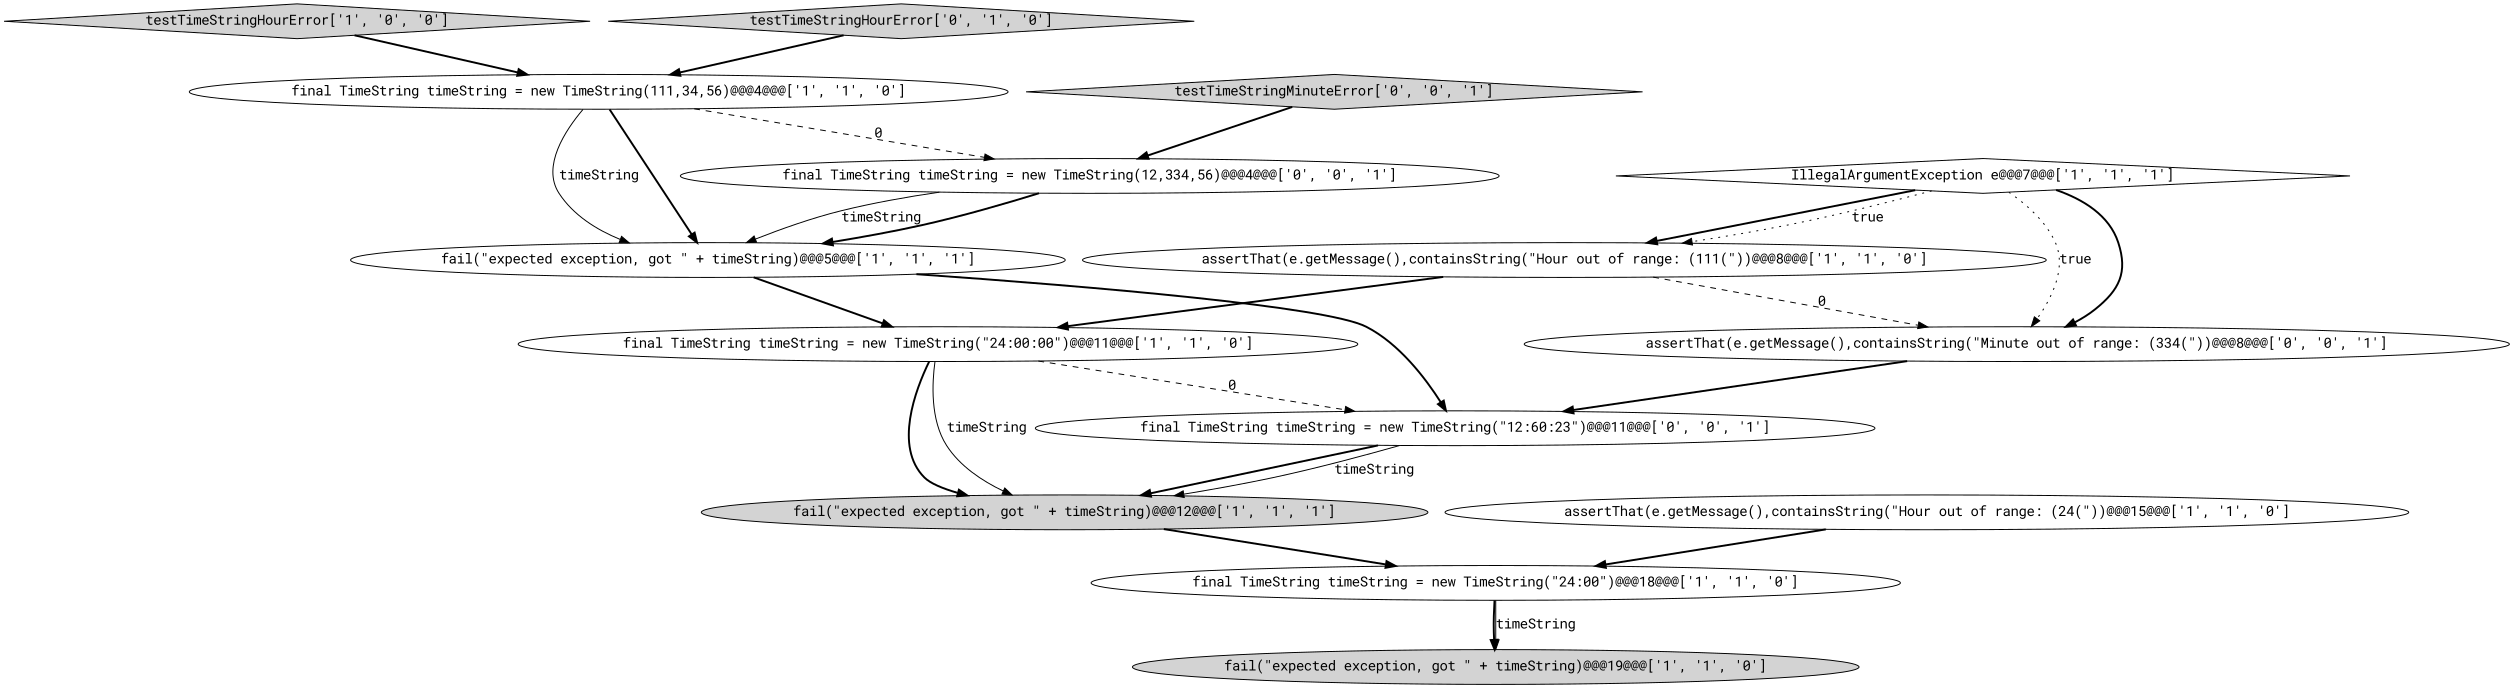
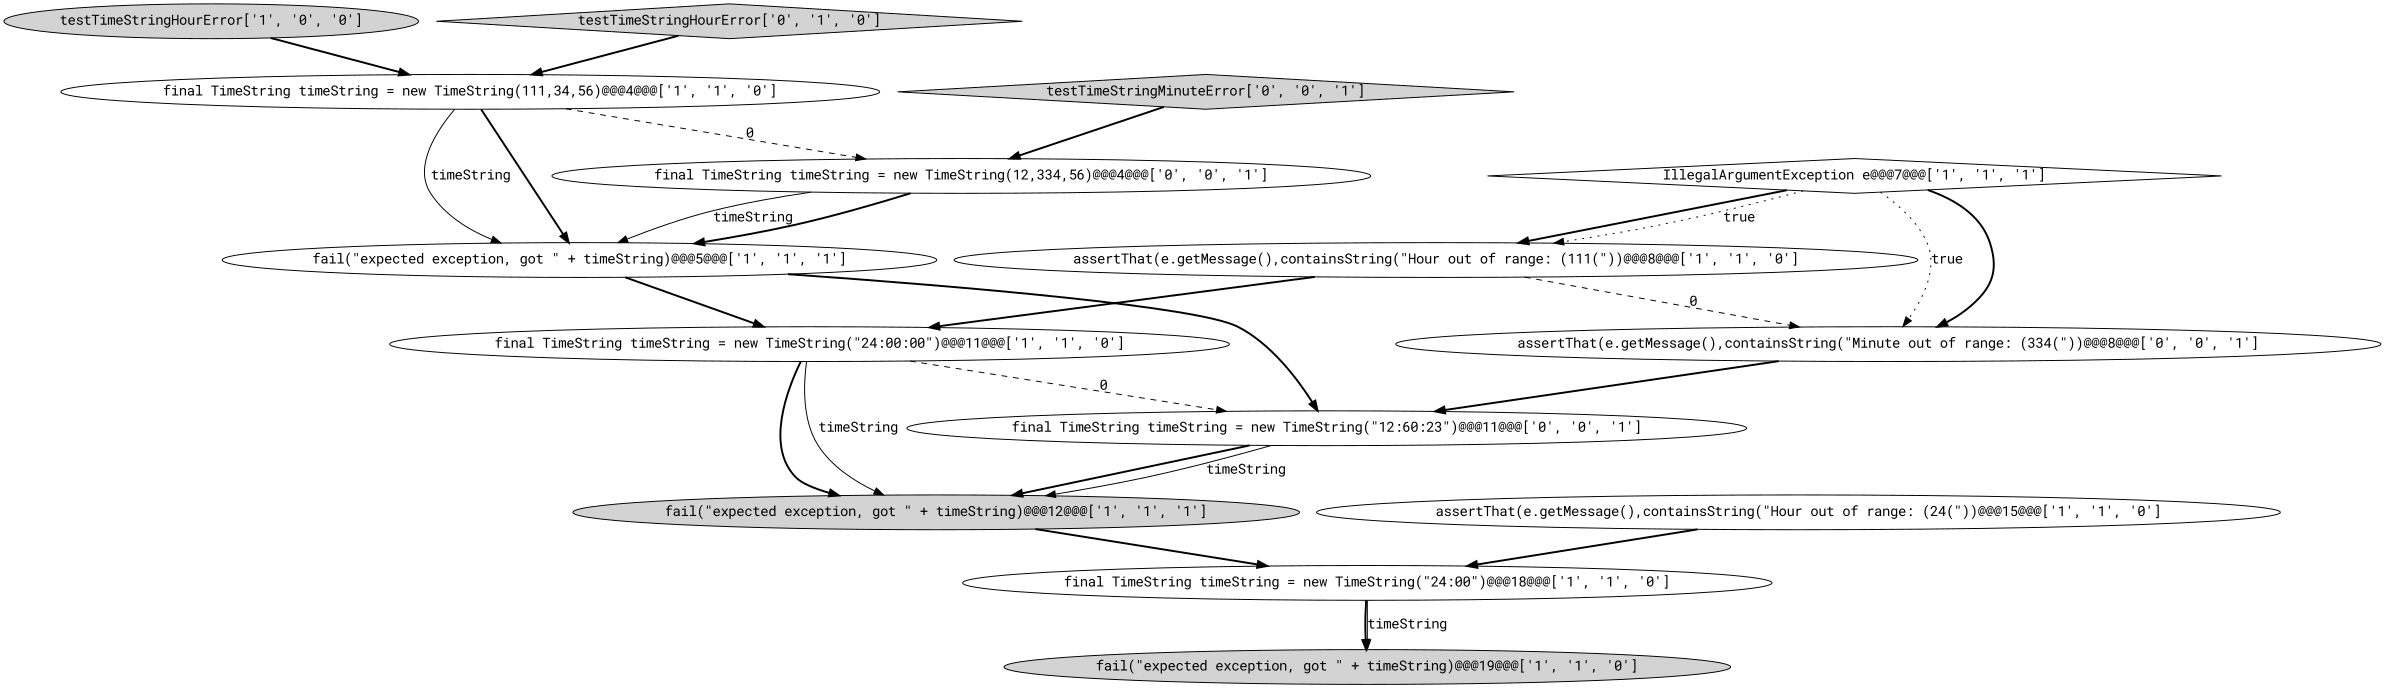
node "testTimeStringHourError['1', '0', '0']": shape diamond -> ellipse
